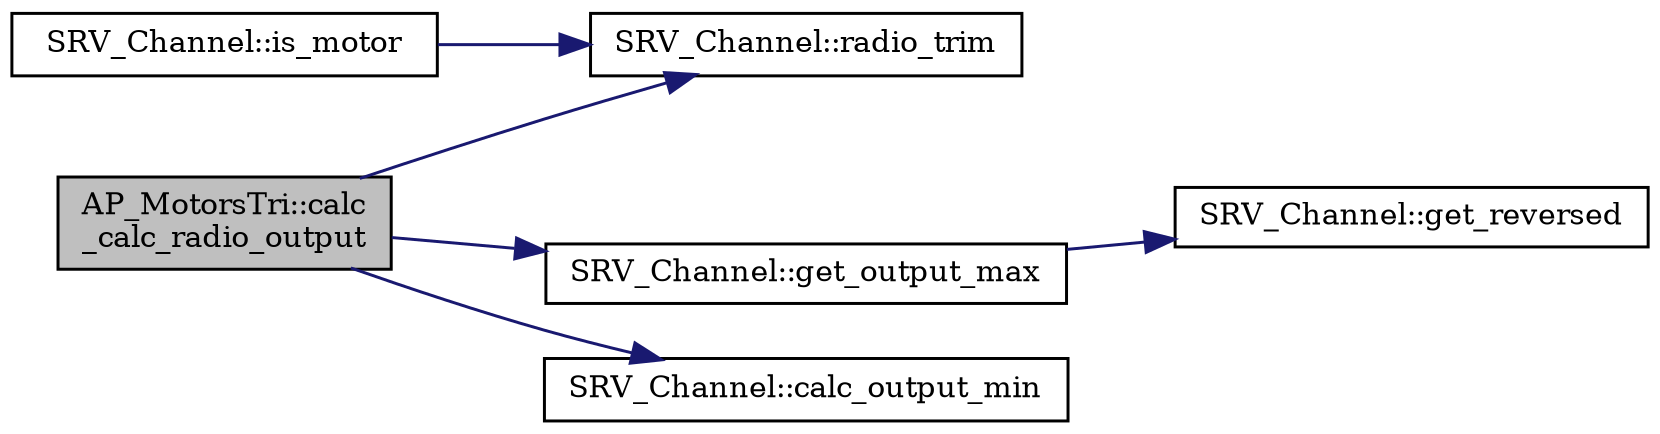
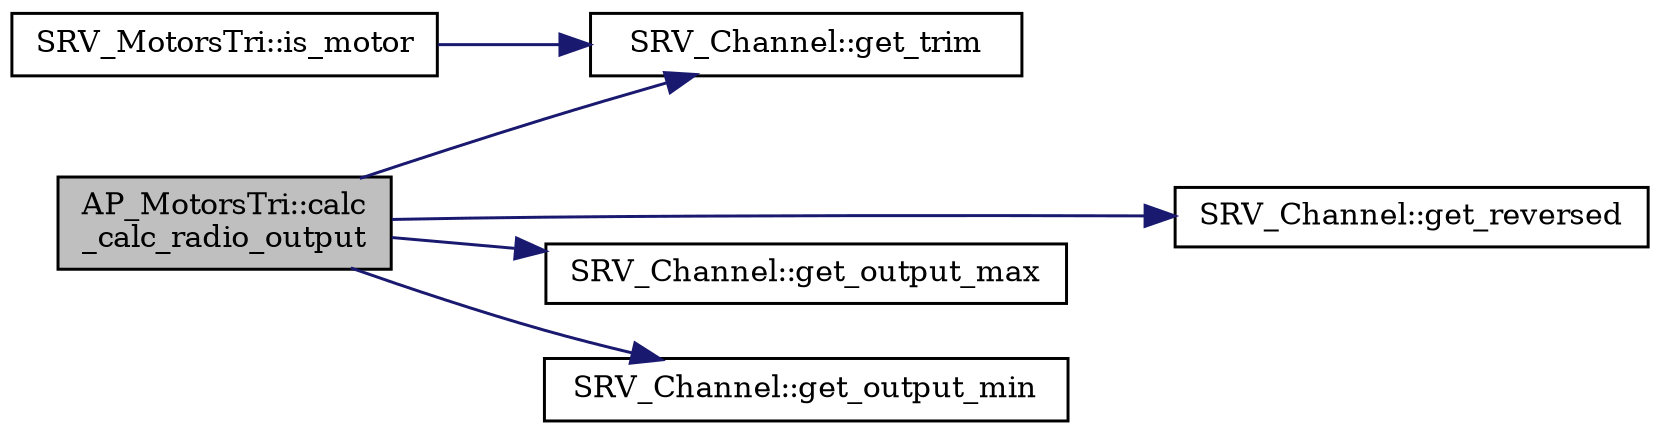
node "SRV_Channel::is_motor": label "SRV_Channel::is_motor" -> "SRV_MotorsTri::is_motor"
node "SRV_Channel::radio_trim": label "SRV_Channel::radio_trim" -> "SRV_Channel::get_trim"
edge "SRV_Channel::get_output_max" -> "SRV_Channel::get_reversed": now "AP_MotorsTri::calc _calc_radio_output" -> "SRV_Channel::get_reversed"
node "SRV_Channel::calc_output_min": label "SRV_Channel::calc_output_min" -> "SRV_Channel::get_output_min"
